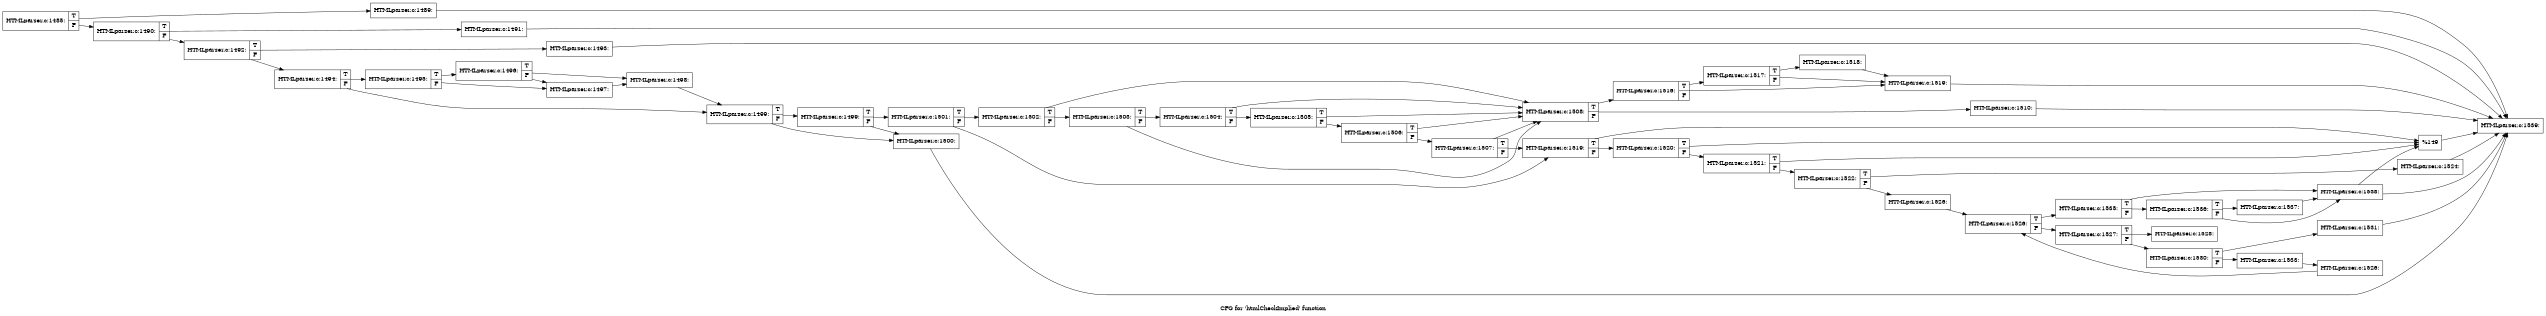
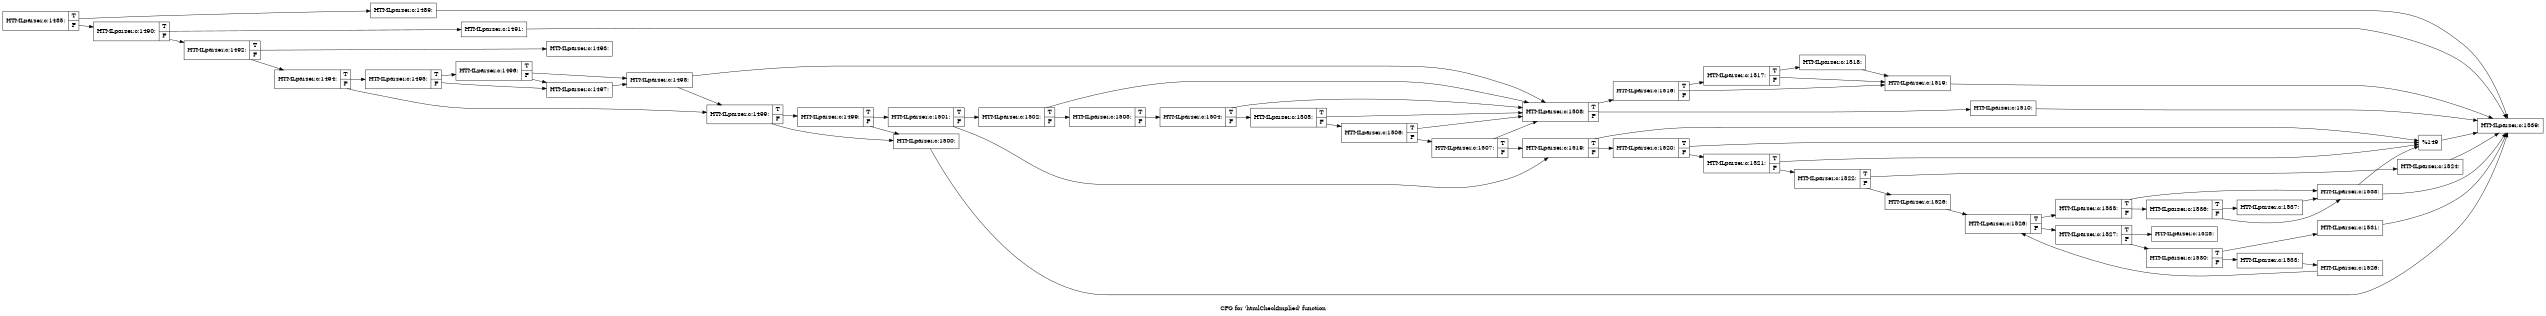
edge "HTMLparser.c:1493:" -> "HTMLparser.c:1539:": removed
edge "HTMLparser.c:1503:" -> "HTMLparser.c:1508:": now "HTMLparser.c:1498:" -> "HTMLparser.c:1508:"
